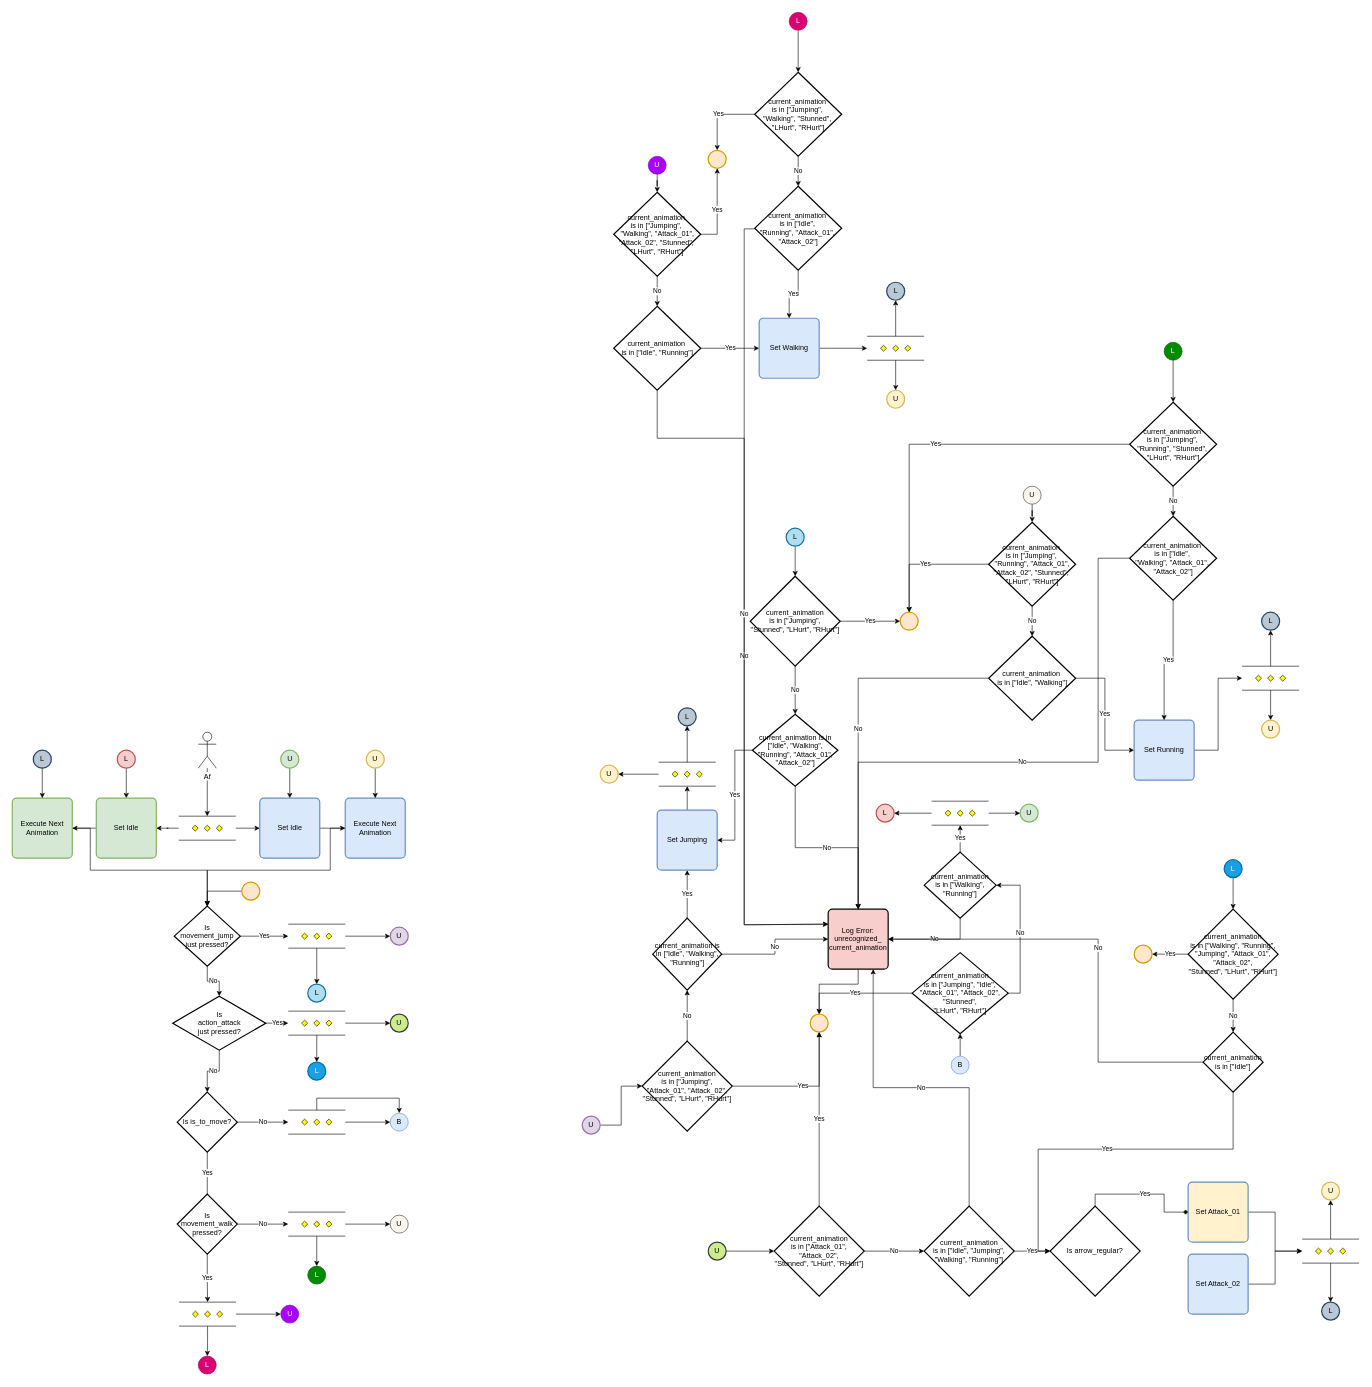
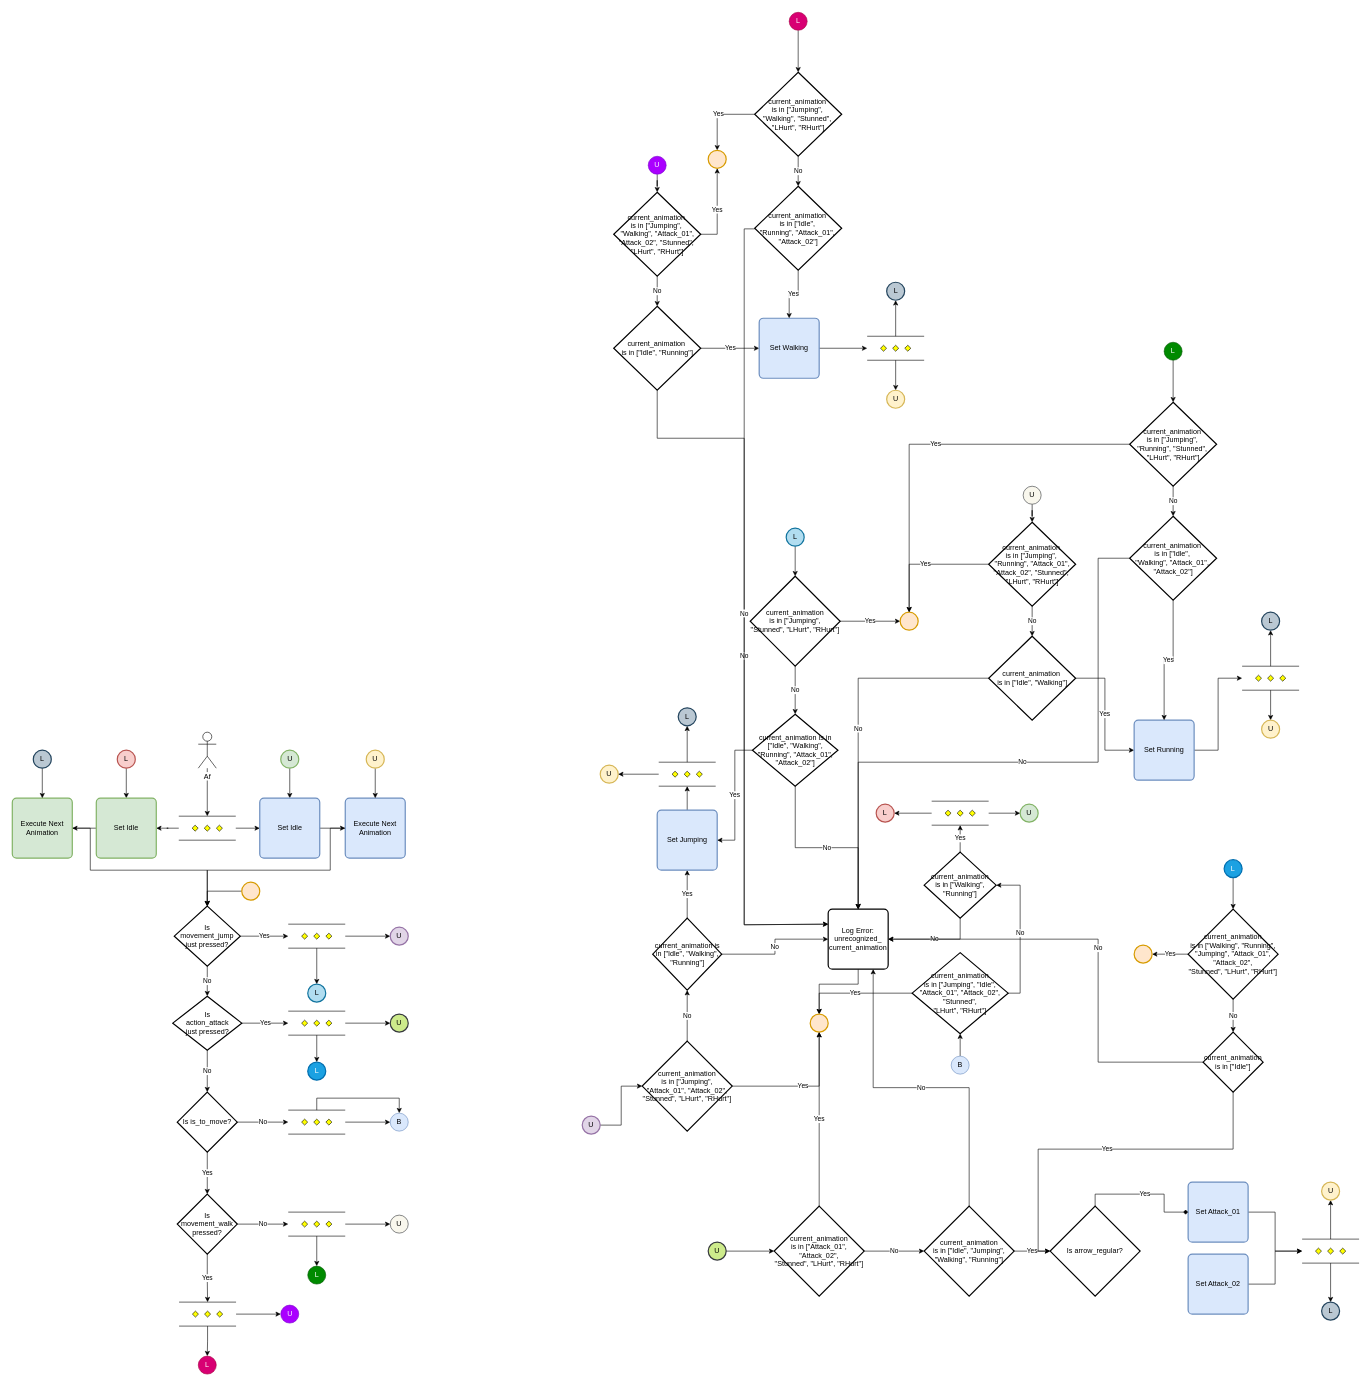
node "Log Error: unrecognized_ current_animation": fillcolor #f8cecc -> #ffffff
node "Is action_attack just pressed?": size 93x54 -> 69x54
edge "Is is_to_move?" -- "Is movement_walk pressed?": arrowhead none -> classic
node "Set Attack_01": fillcolor #fff2cc -> #dae8fc
